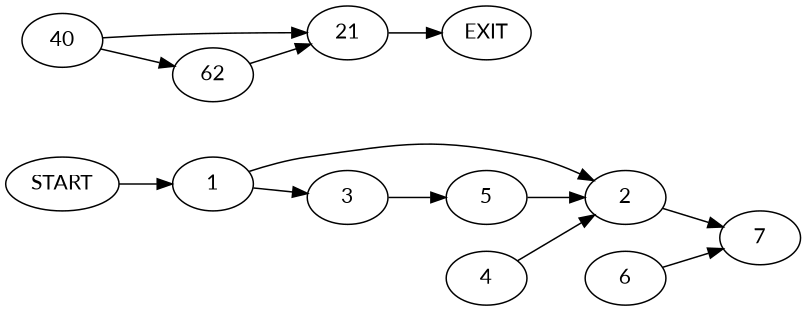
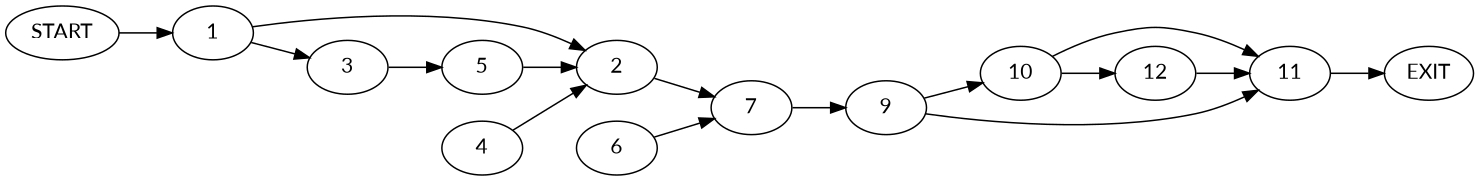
node "21": label "21" -> "11"
node "40": label "40" -> "10"
node "62": label "62" -> "12"
node "9": added
